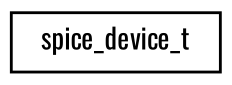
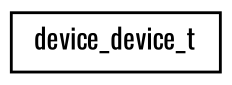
node "spice_device_t": label "spice_device_t" -> "device_device_t"
